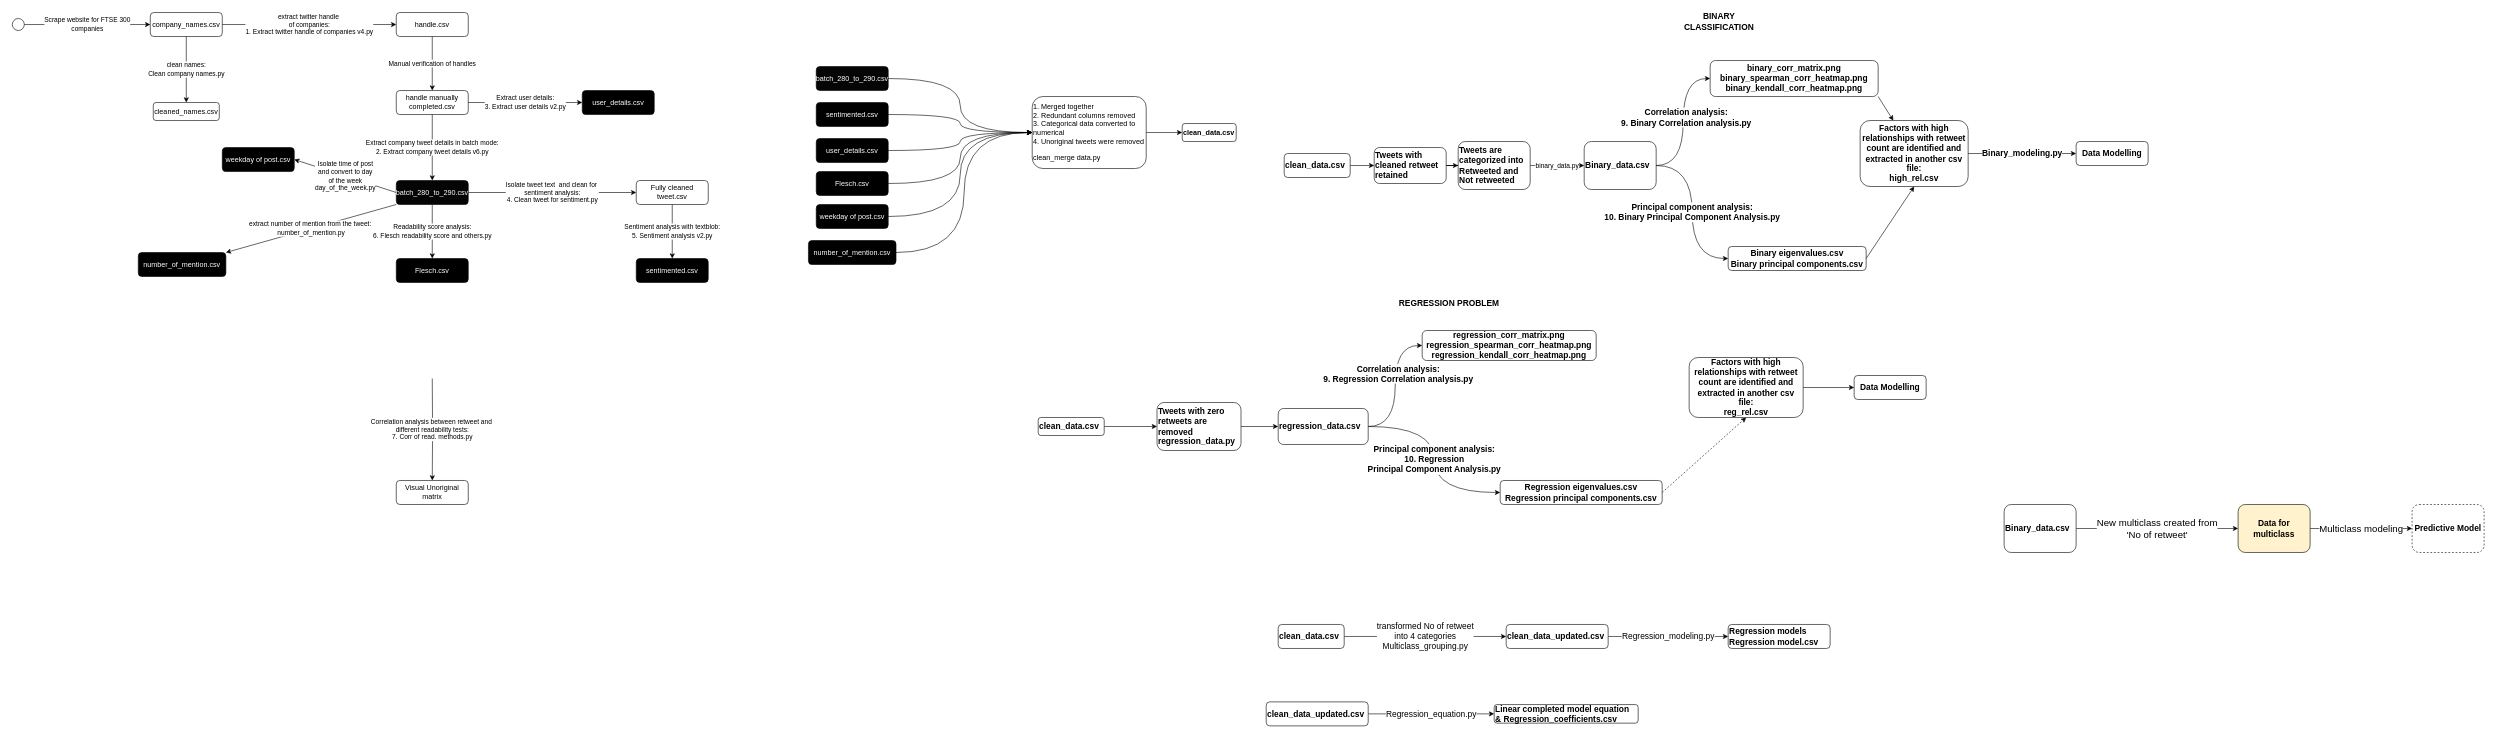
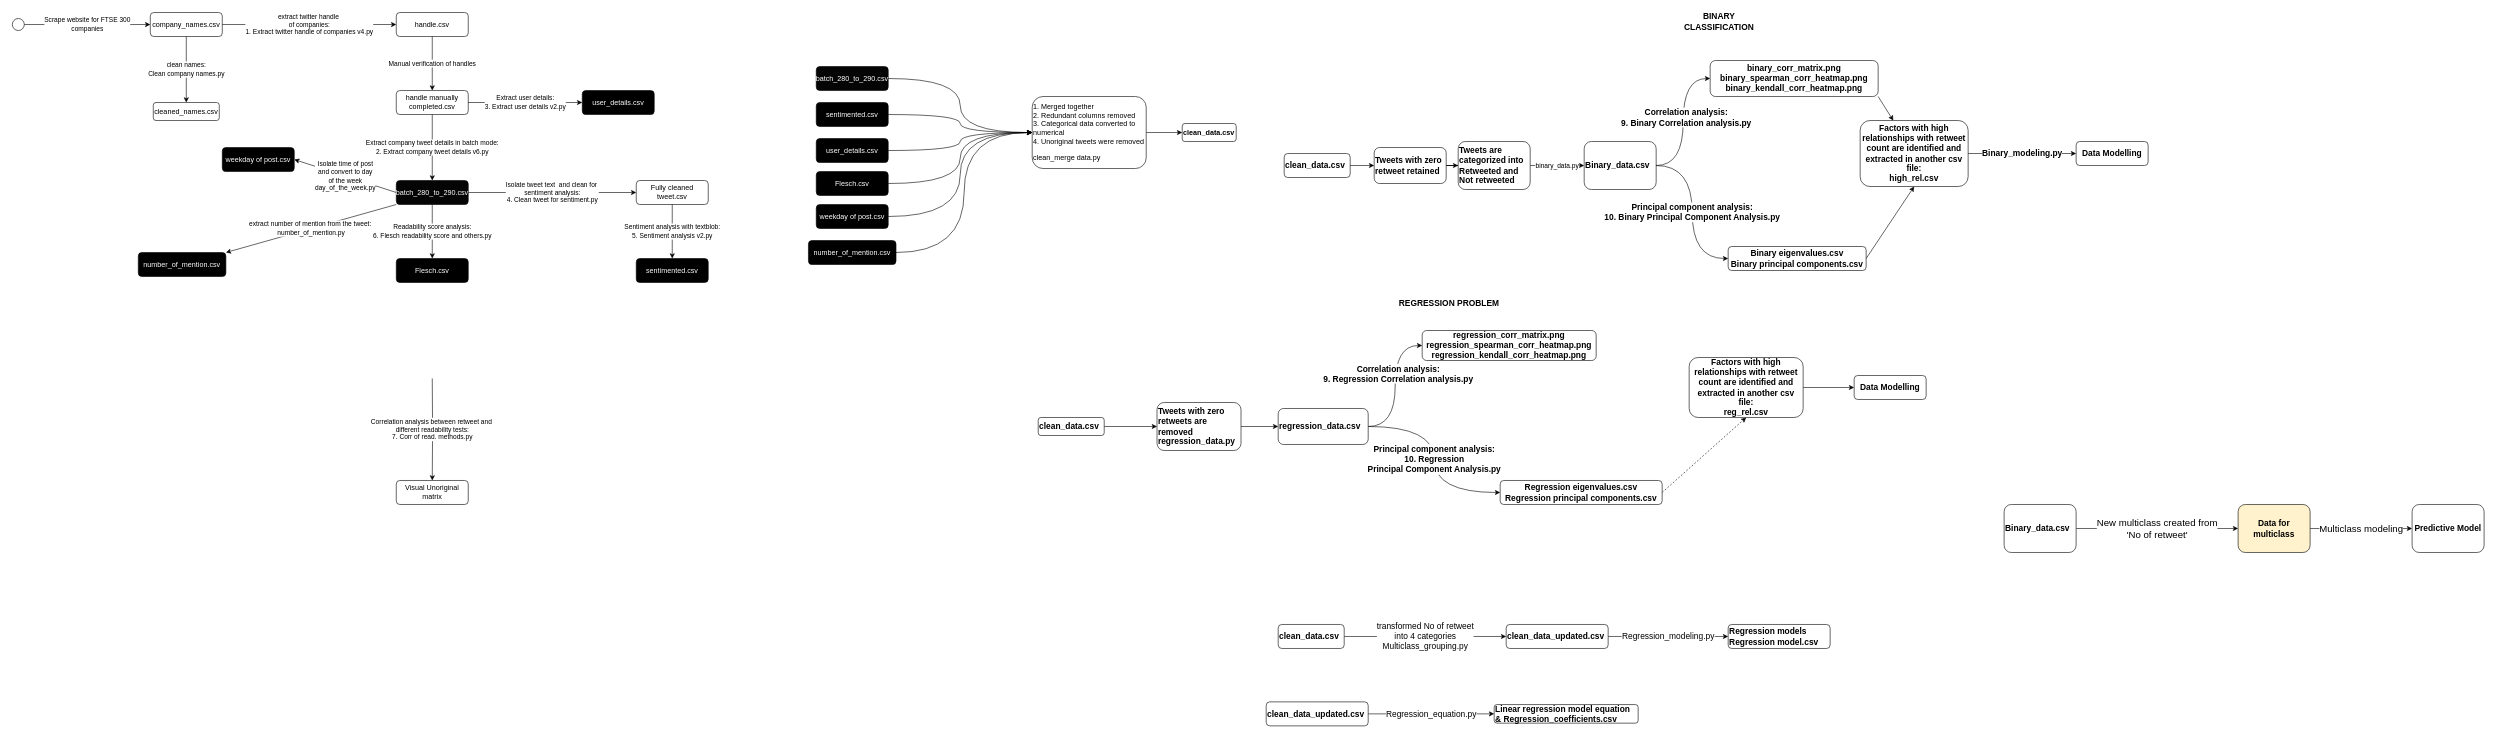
node "Tweets with cleaned retweet retained": label "Tweets with cleaned retweet retained" -> "Tweets with zero retweet retained"
node "Predictive Model": style dashed -> solid
node "Linear completed model equation & Regression_coefficients.csv": label "Linear completed model equation & Regression_coefficients.csv" -> "Linear regression model equation & Regression_coefficients.csv"
